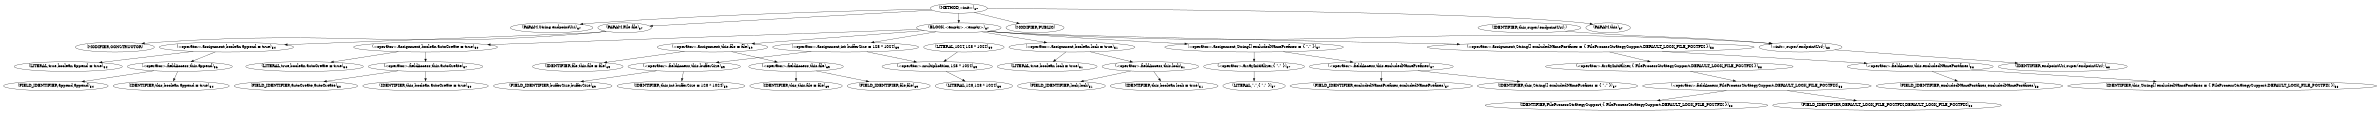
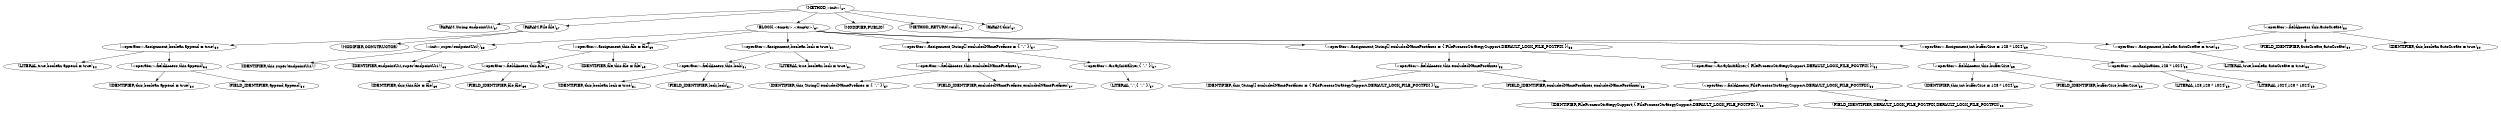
node "(METHOD_RETURN,void)": added
edge "(IDENTIFIER,this,super(endpointUri);)" -> "(<init>,super(endpointUri);)": reversed
edge "(<operator>.assignment,boolean autoCreate = true)" -> "(<operator>.fieldAccess,this.autoCreate)": reversed
edge "(LITERAL,1024,128 * 1024)" -> "(<operator>.multiplication,128 * 1024)": reversed
node "(<operator>.fieldAccess,this.autoCreate)": text "57" -> "50"
